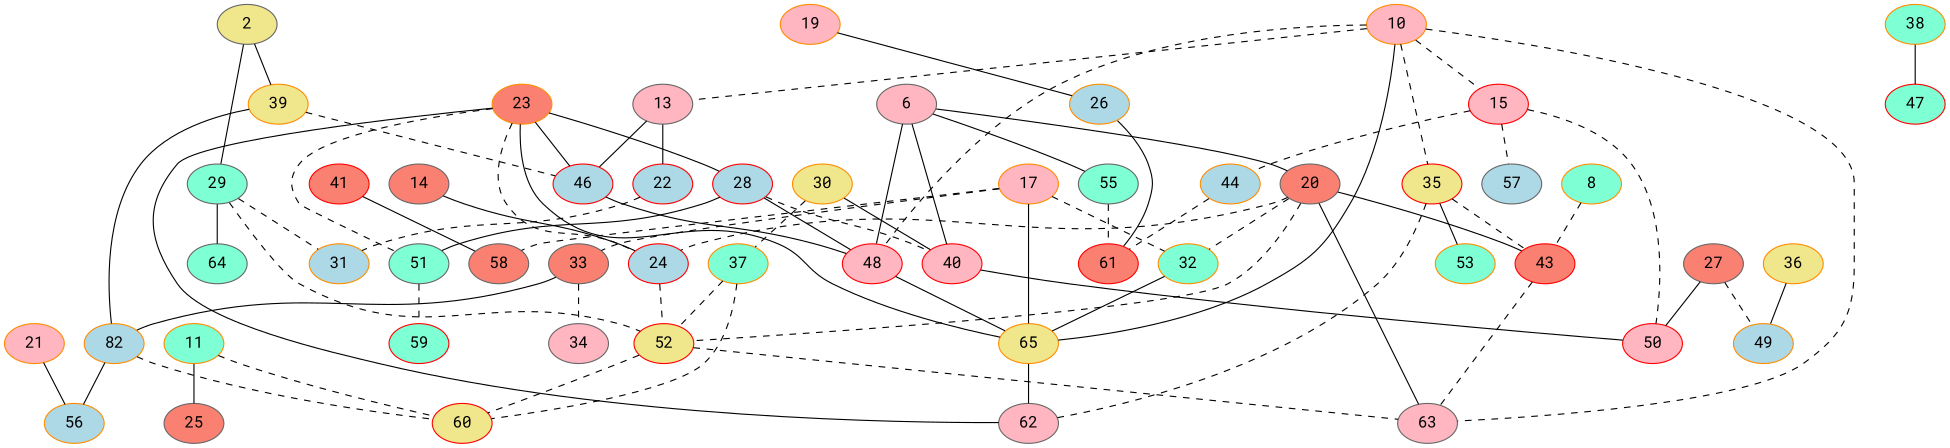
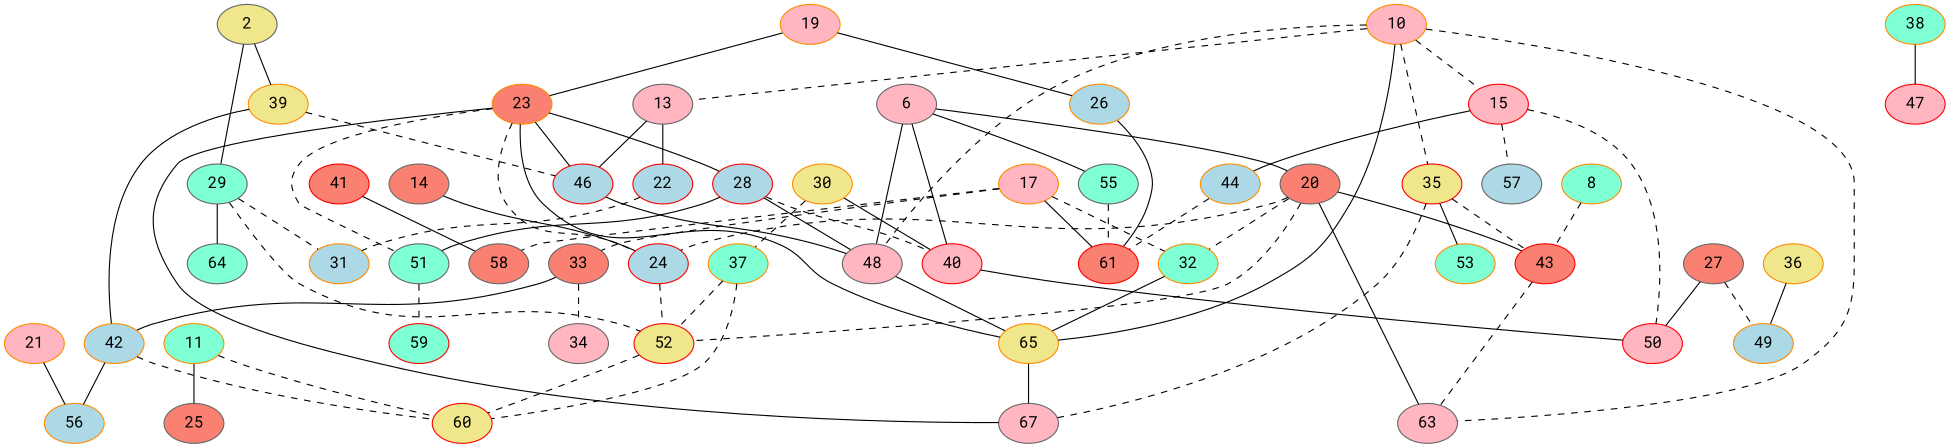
edge "19" -- "23": added
node "47": fillcolor aquamarine -> lightpink
edge "15" -- "44": style dashed -> solid
node "48": color red -> gray40
edge "17" -- "65": now "17" -- "61"
node "82": label "82" -> "42"
edge "52" -- "63": removed
node "62": label "62" -> "67"
